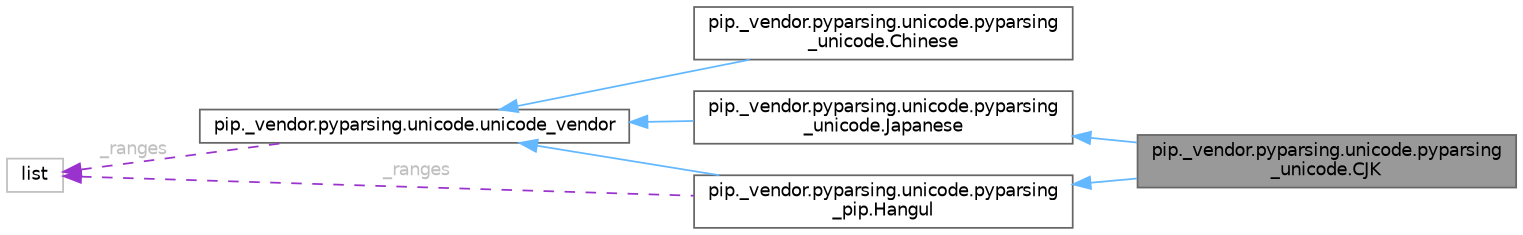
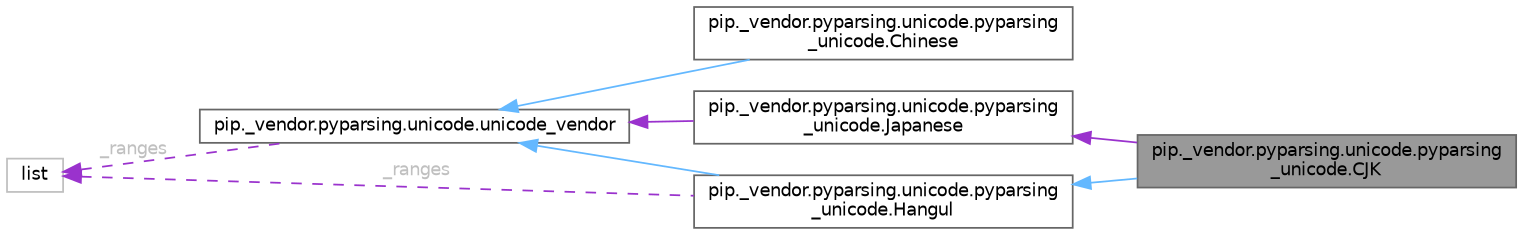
edge "pip._vendor.pyparsing.unicode.pyparsing _unicode.Japanese" -> "pip._vendor.pyparsing.unicode.unicode_vendor": color steelblue1 -> darkorchid3
edge "pip._vendor.pyparsing.unicode.pyparsing _unicode.CJK" -> "pip._vendor.pyparsing.unicode.pyparsing _unicode.Japanese": color steelblue1 -> darkorchid3
node "pip._vendor.pyparsing.unicode.pyparsing _pip.Hangul": label "pip._vendor.pyparsing.unicode.pyparsing _pip.Hangul" -> "pip._vendor.pyparsing.unicode.pyparsing _unicode.Hangul"
